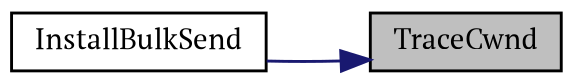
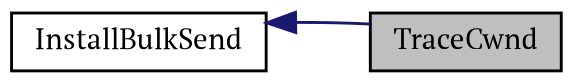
edge "InstallBulkSend" -> "TraceCwnd": reversed
